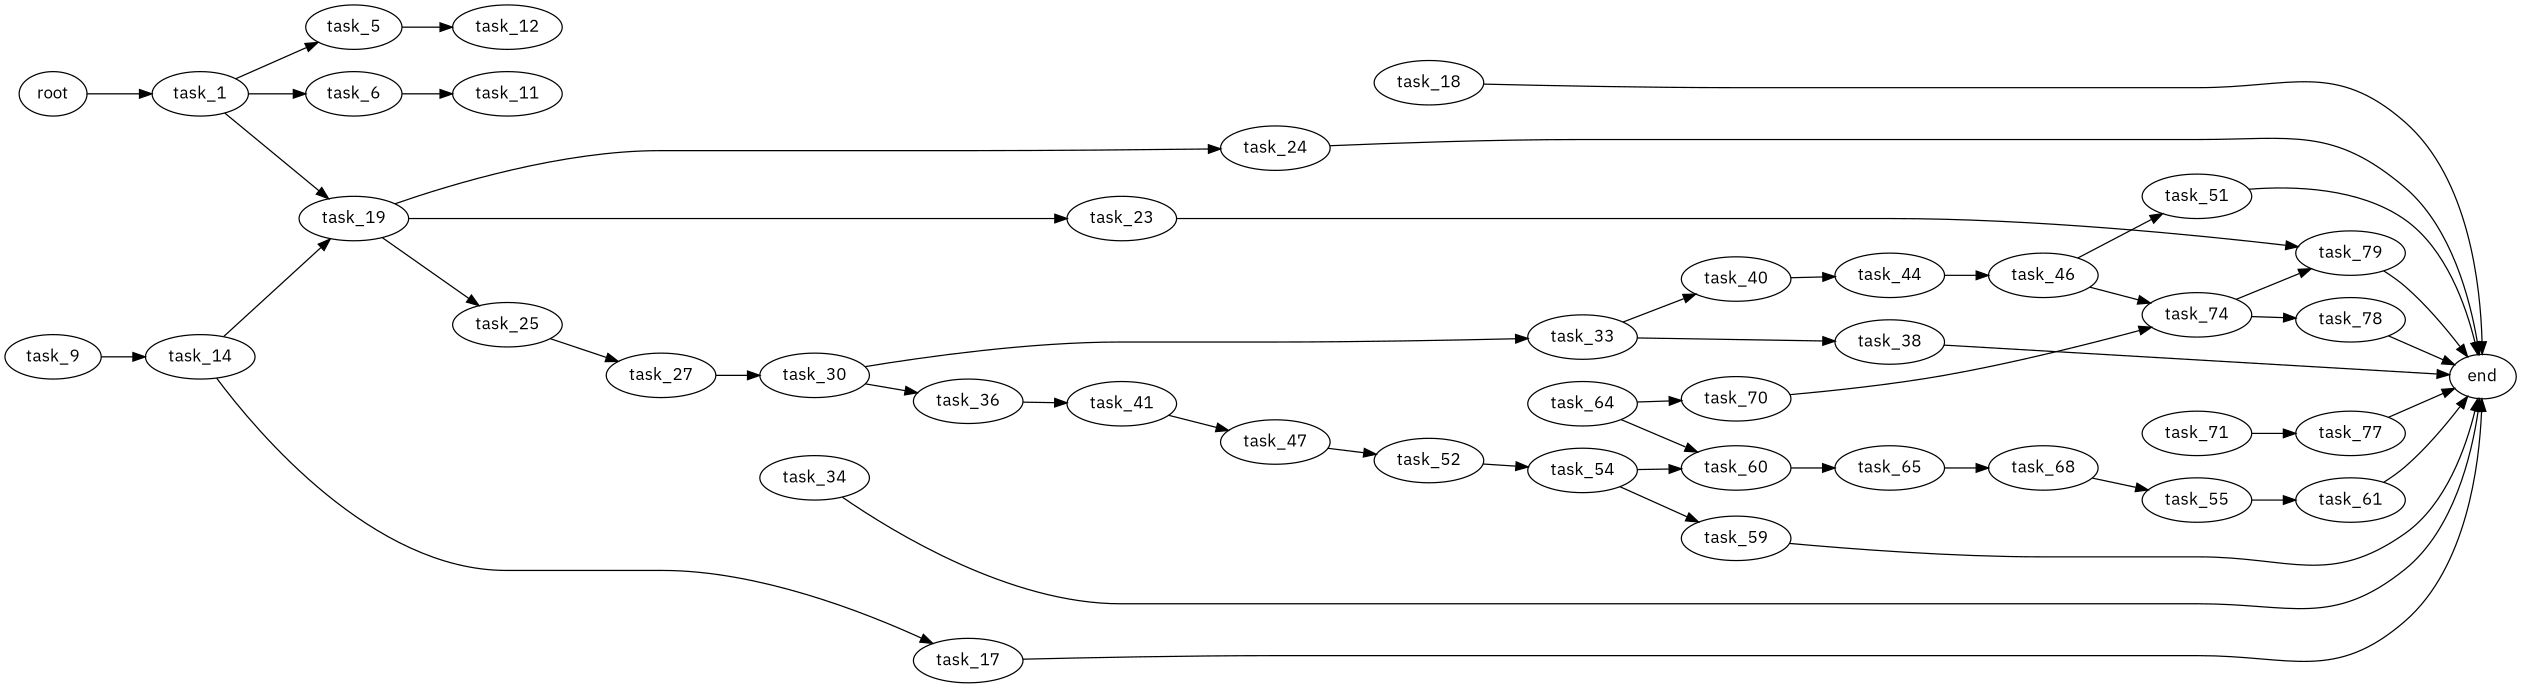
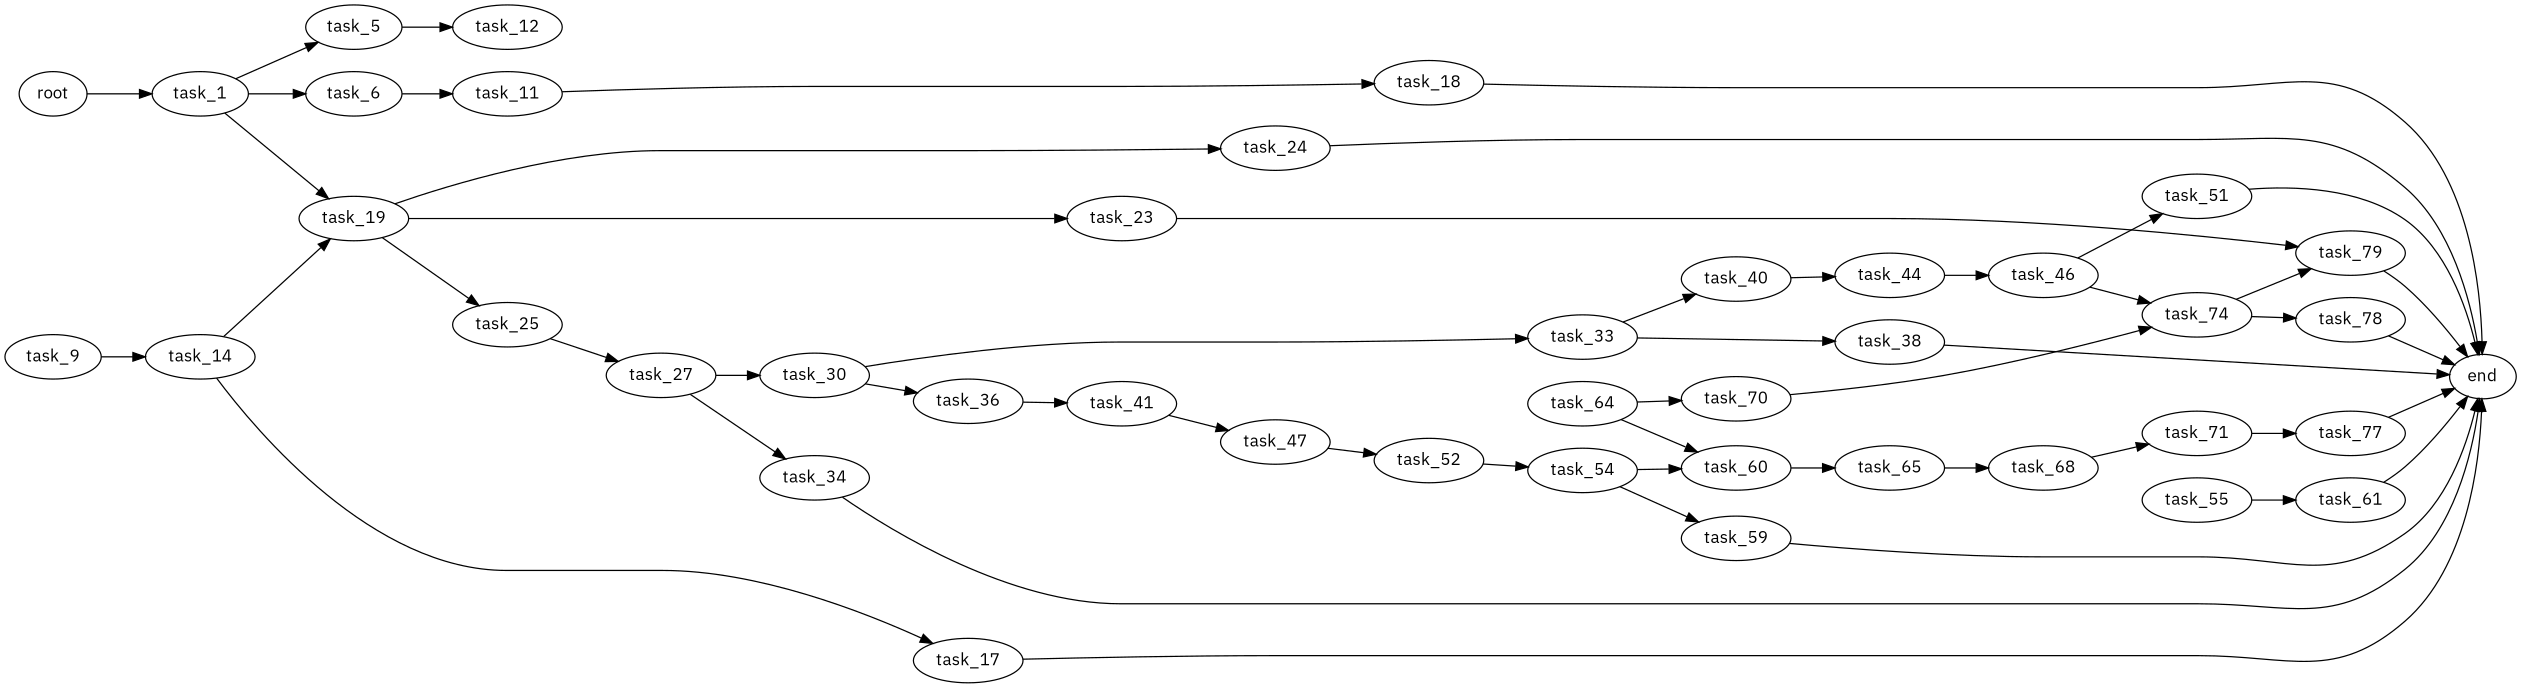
edge "task_11" -> "task_18": added
edge "task_27" -> "task_34": added
edge "task_68" -> "task_55": now "task_68" -> "task_71"
